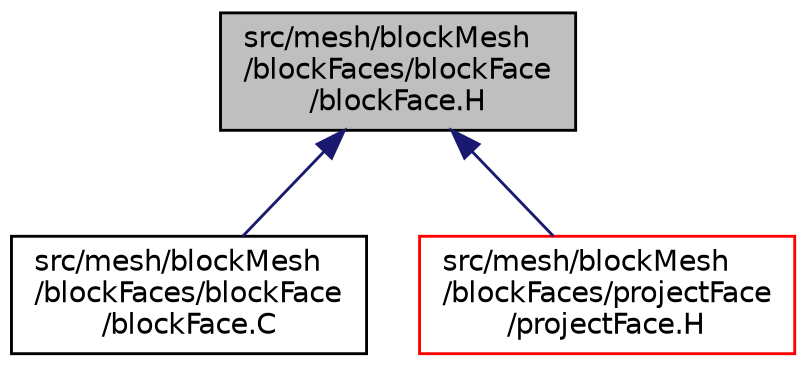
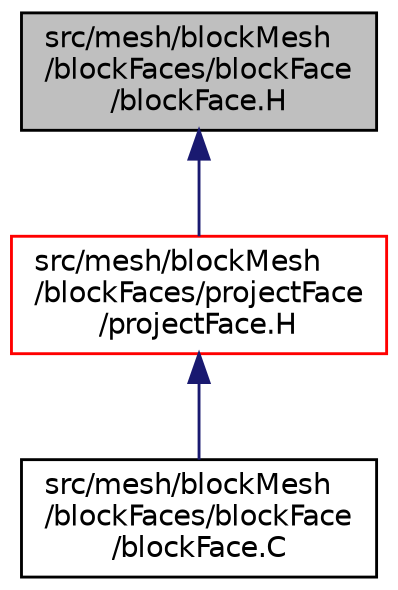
edge "src/mesh/blockMesh /blockFaces/blockFace /blockFace.C" -> "src/mesh/blockMesh /blockFaces/blockFace /blockFace.H": now "src/mesh/blockMesh /blockFaces/blockFace /blockFace.C" -> "src/mesh/blockMesh /blockFaces/projectFace /projectFace.H"
